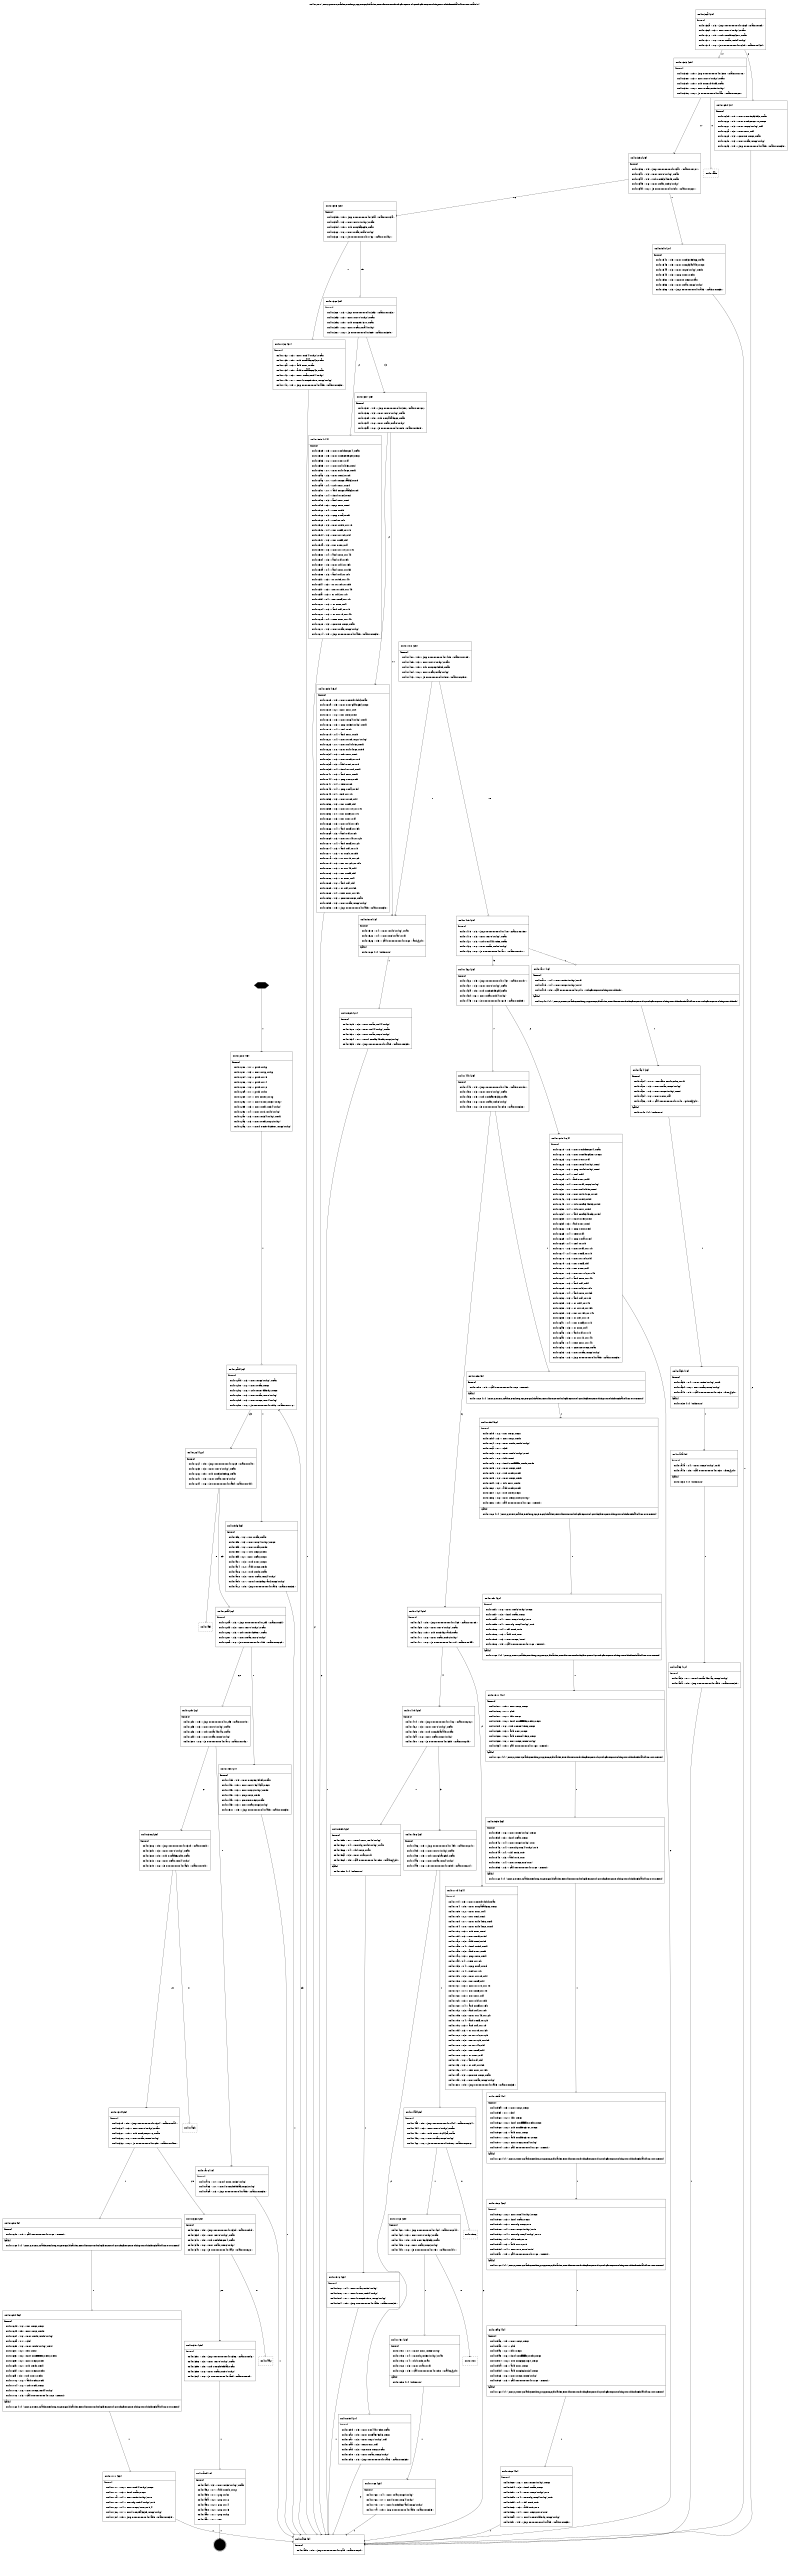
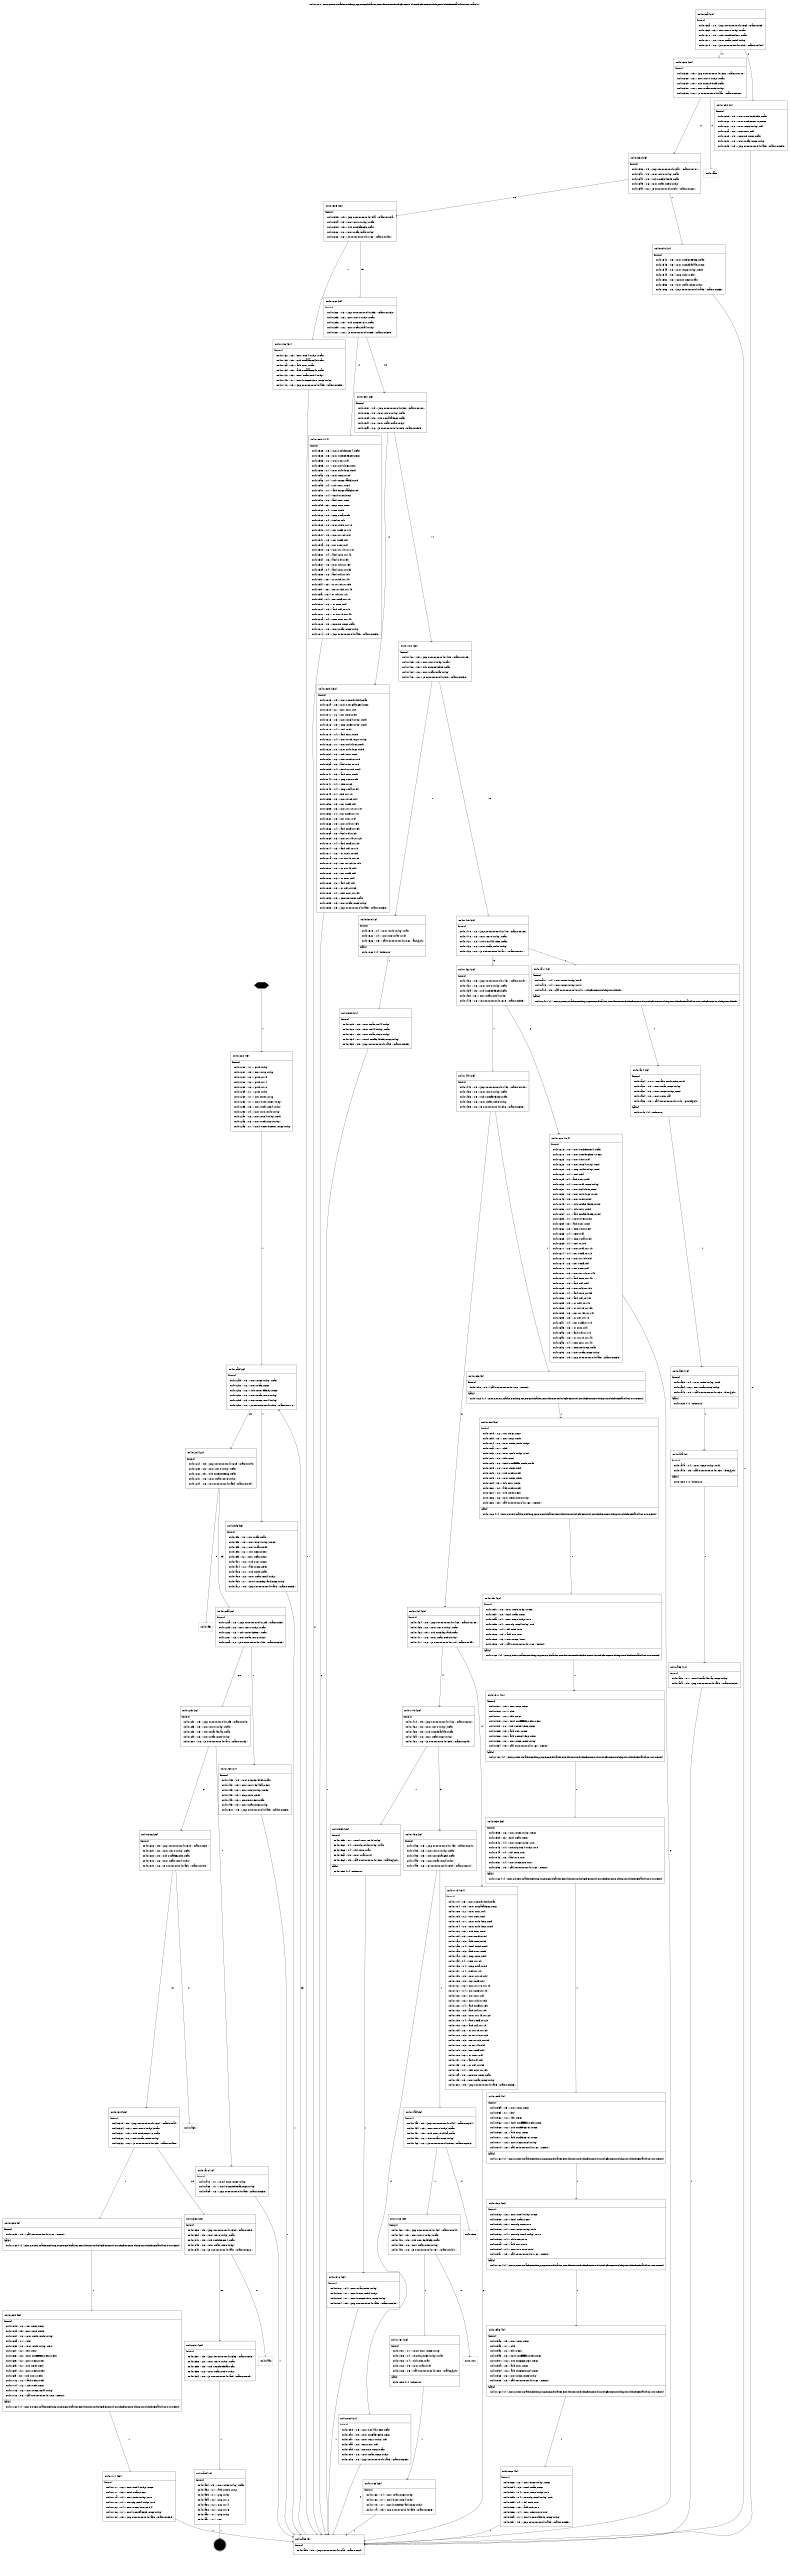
edge "0x4013e7 [25]" -> "0x40151e [13]": now "0x4013e7 [25]" -> "0x401400 [25]"
